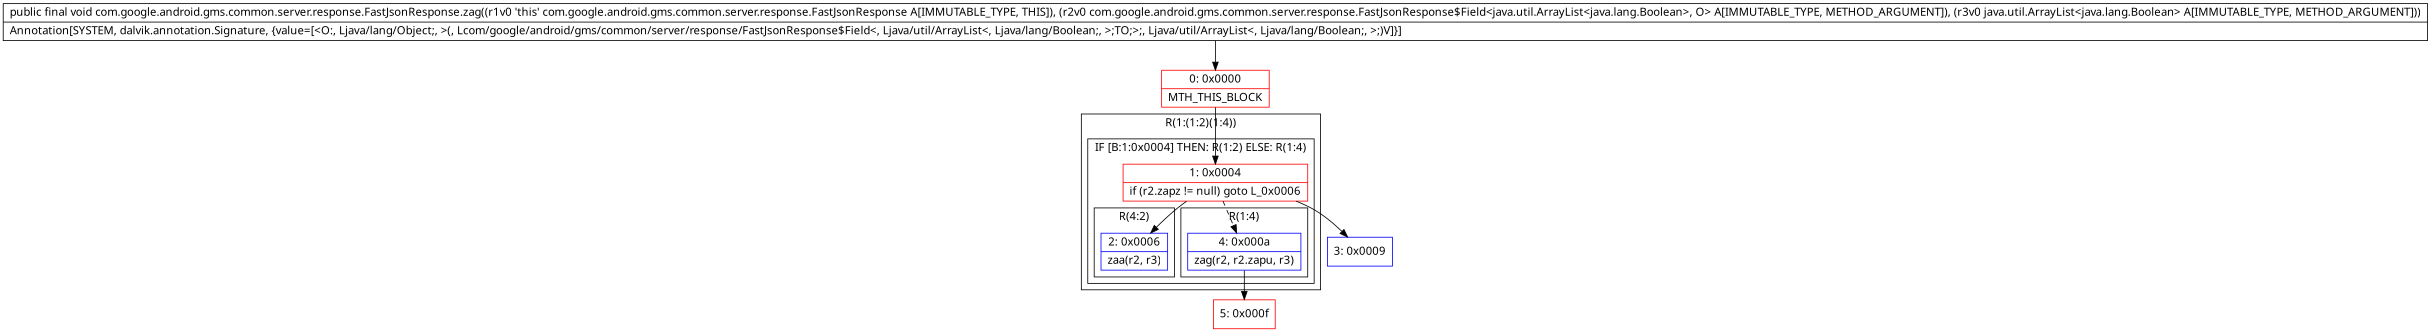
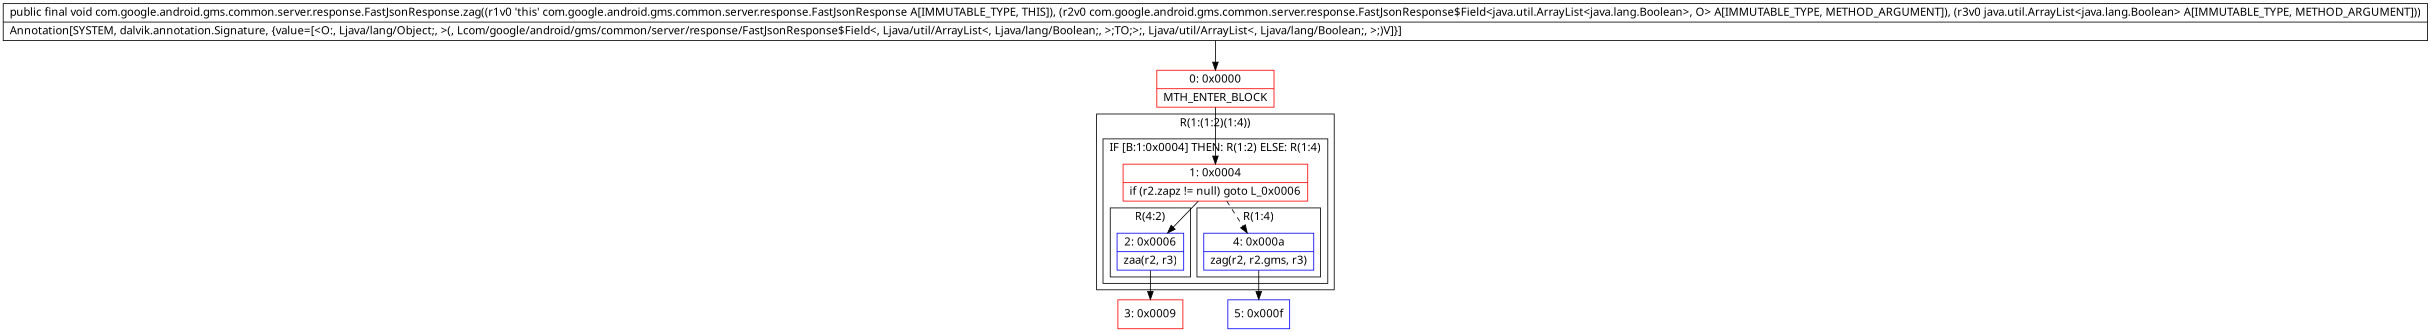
node "0: 0x0000": text "MTH_THIS_BLOCK" -> "MTH_ENTER_BLOCK"
edge "1: 0x0004" -> "3: 0x0009": now "2: 0x0006" -> "3: 0x0009"
node "3: 0x0009": color blue -> red
node "4: 0x000a": text "zag(r2, r2.zapu, r3)" -> "zag(r2, r2.gms, r3)"
node "5: 0x000f": color red -> blue
